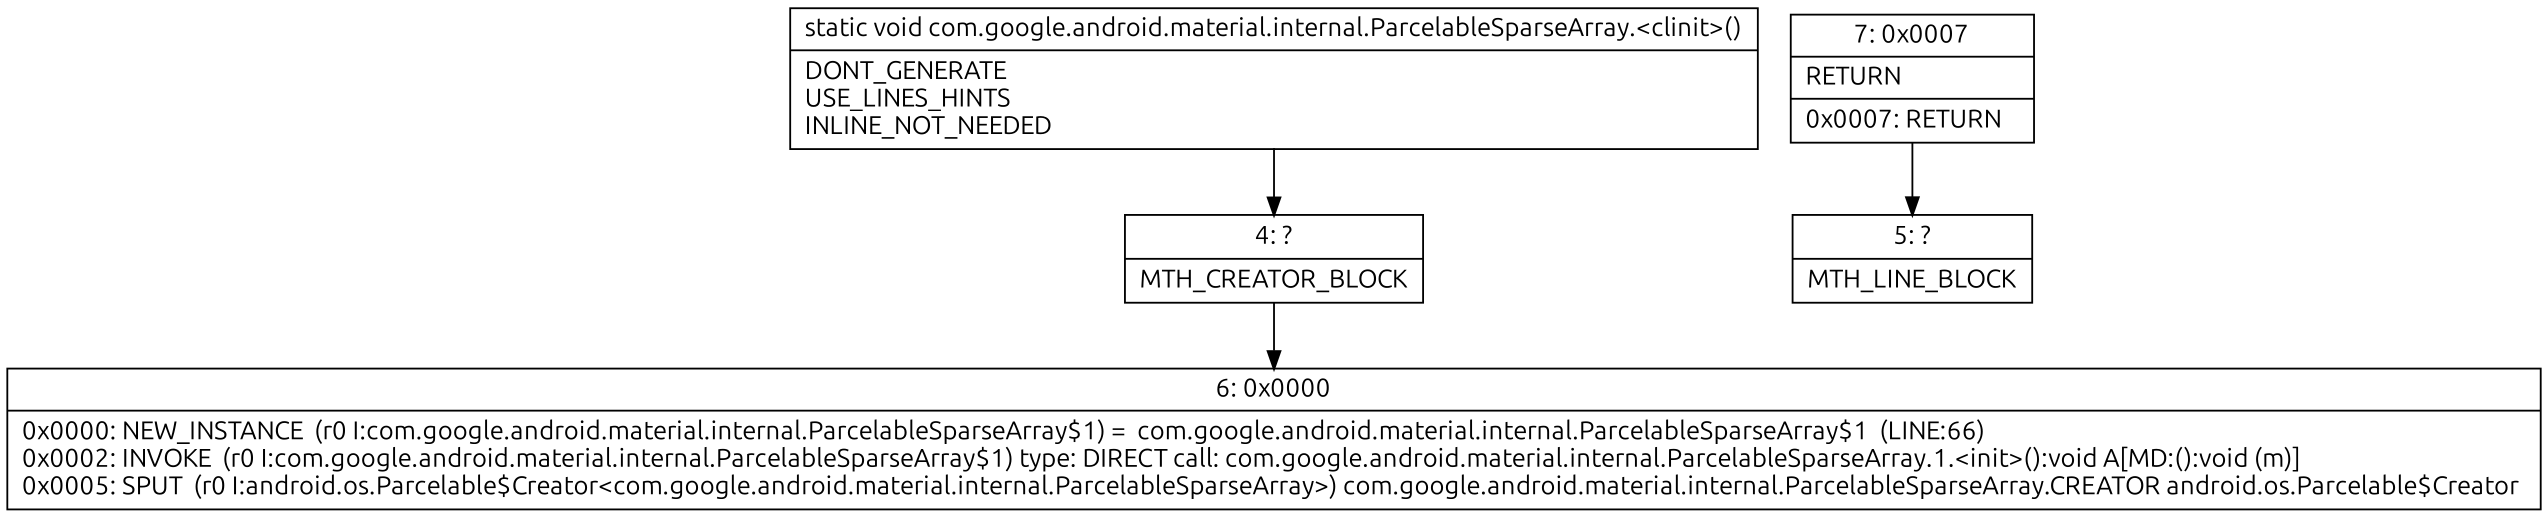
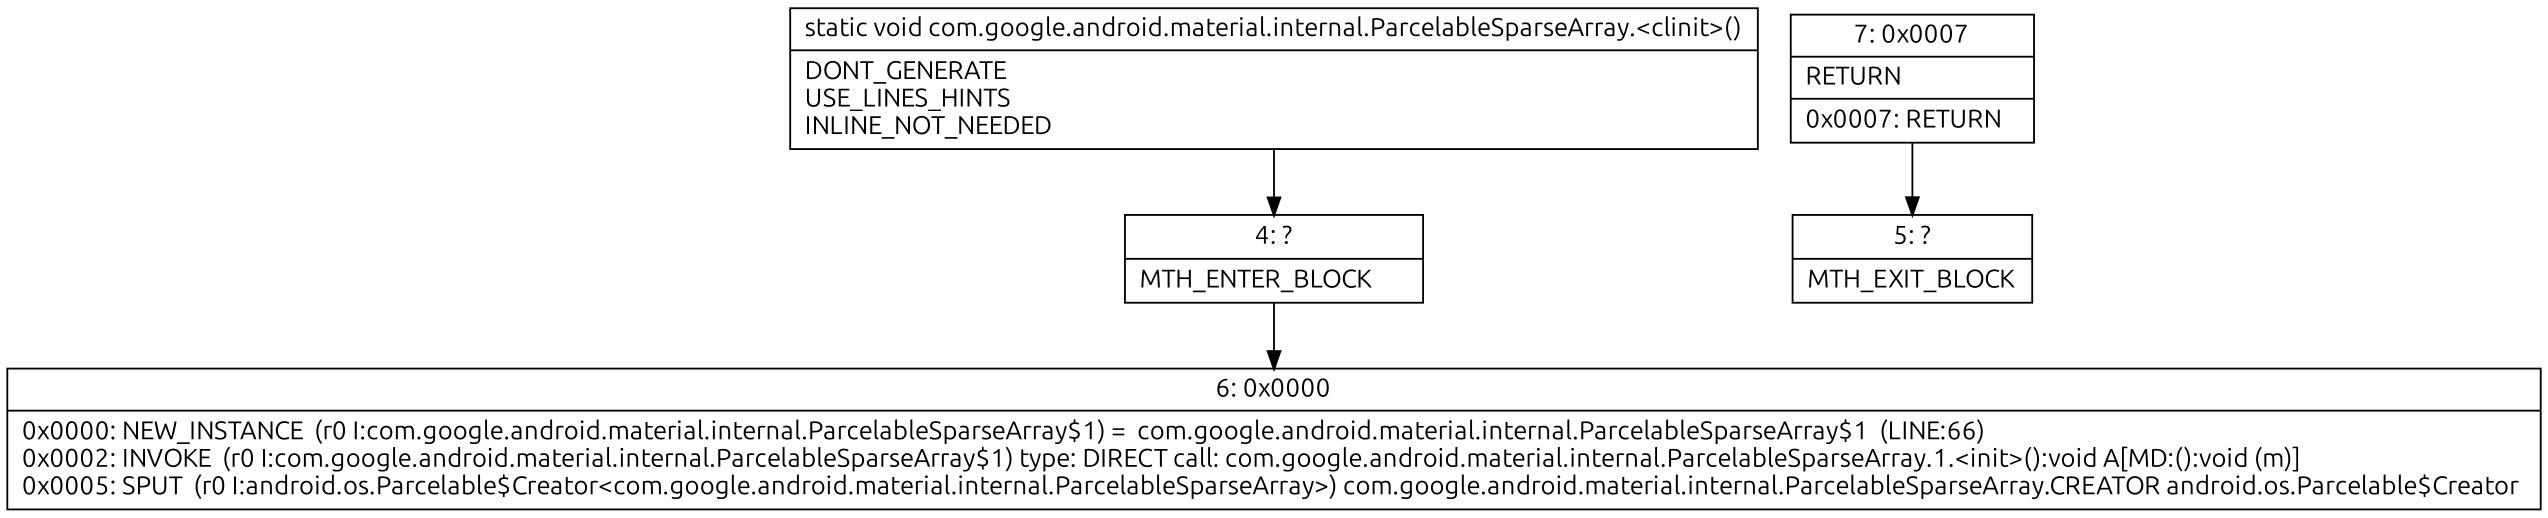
node "4: ?": text "MTH_CREATOR_BLOCK" -> "MTH_ENTER_BLOCK"
node "5: ?": text "MTH_LINE_BLOCK" -> "MTH_EXIT_BLOCK"
